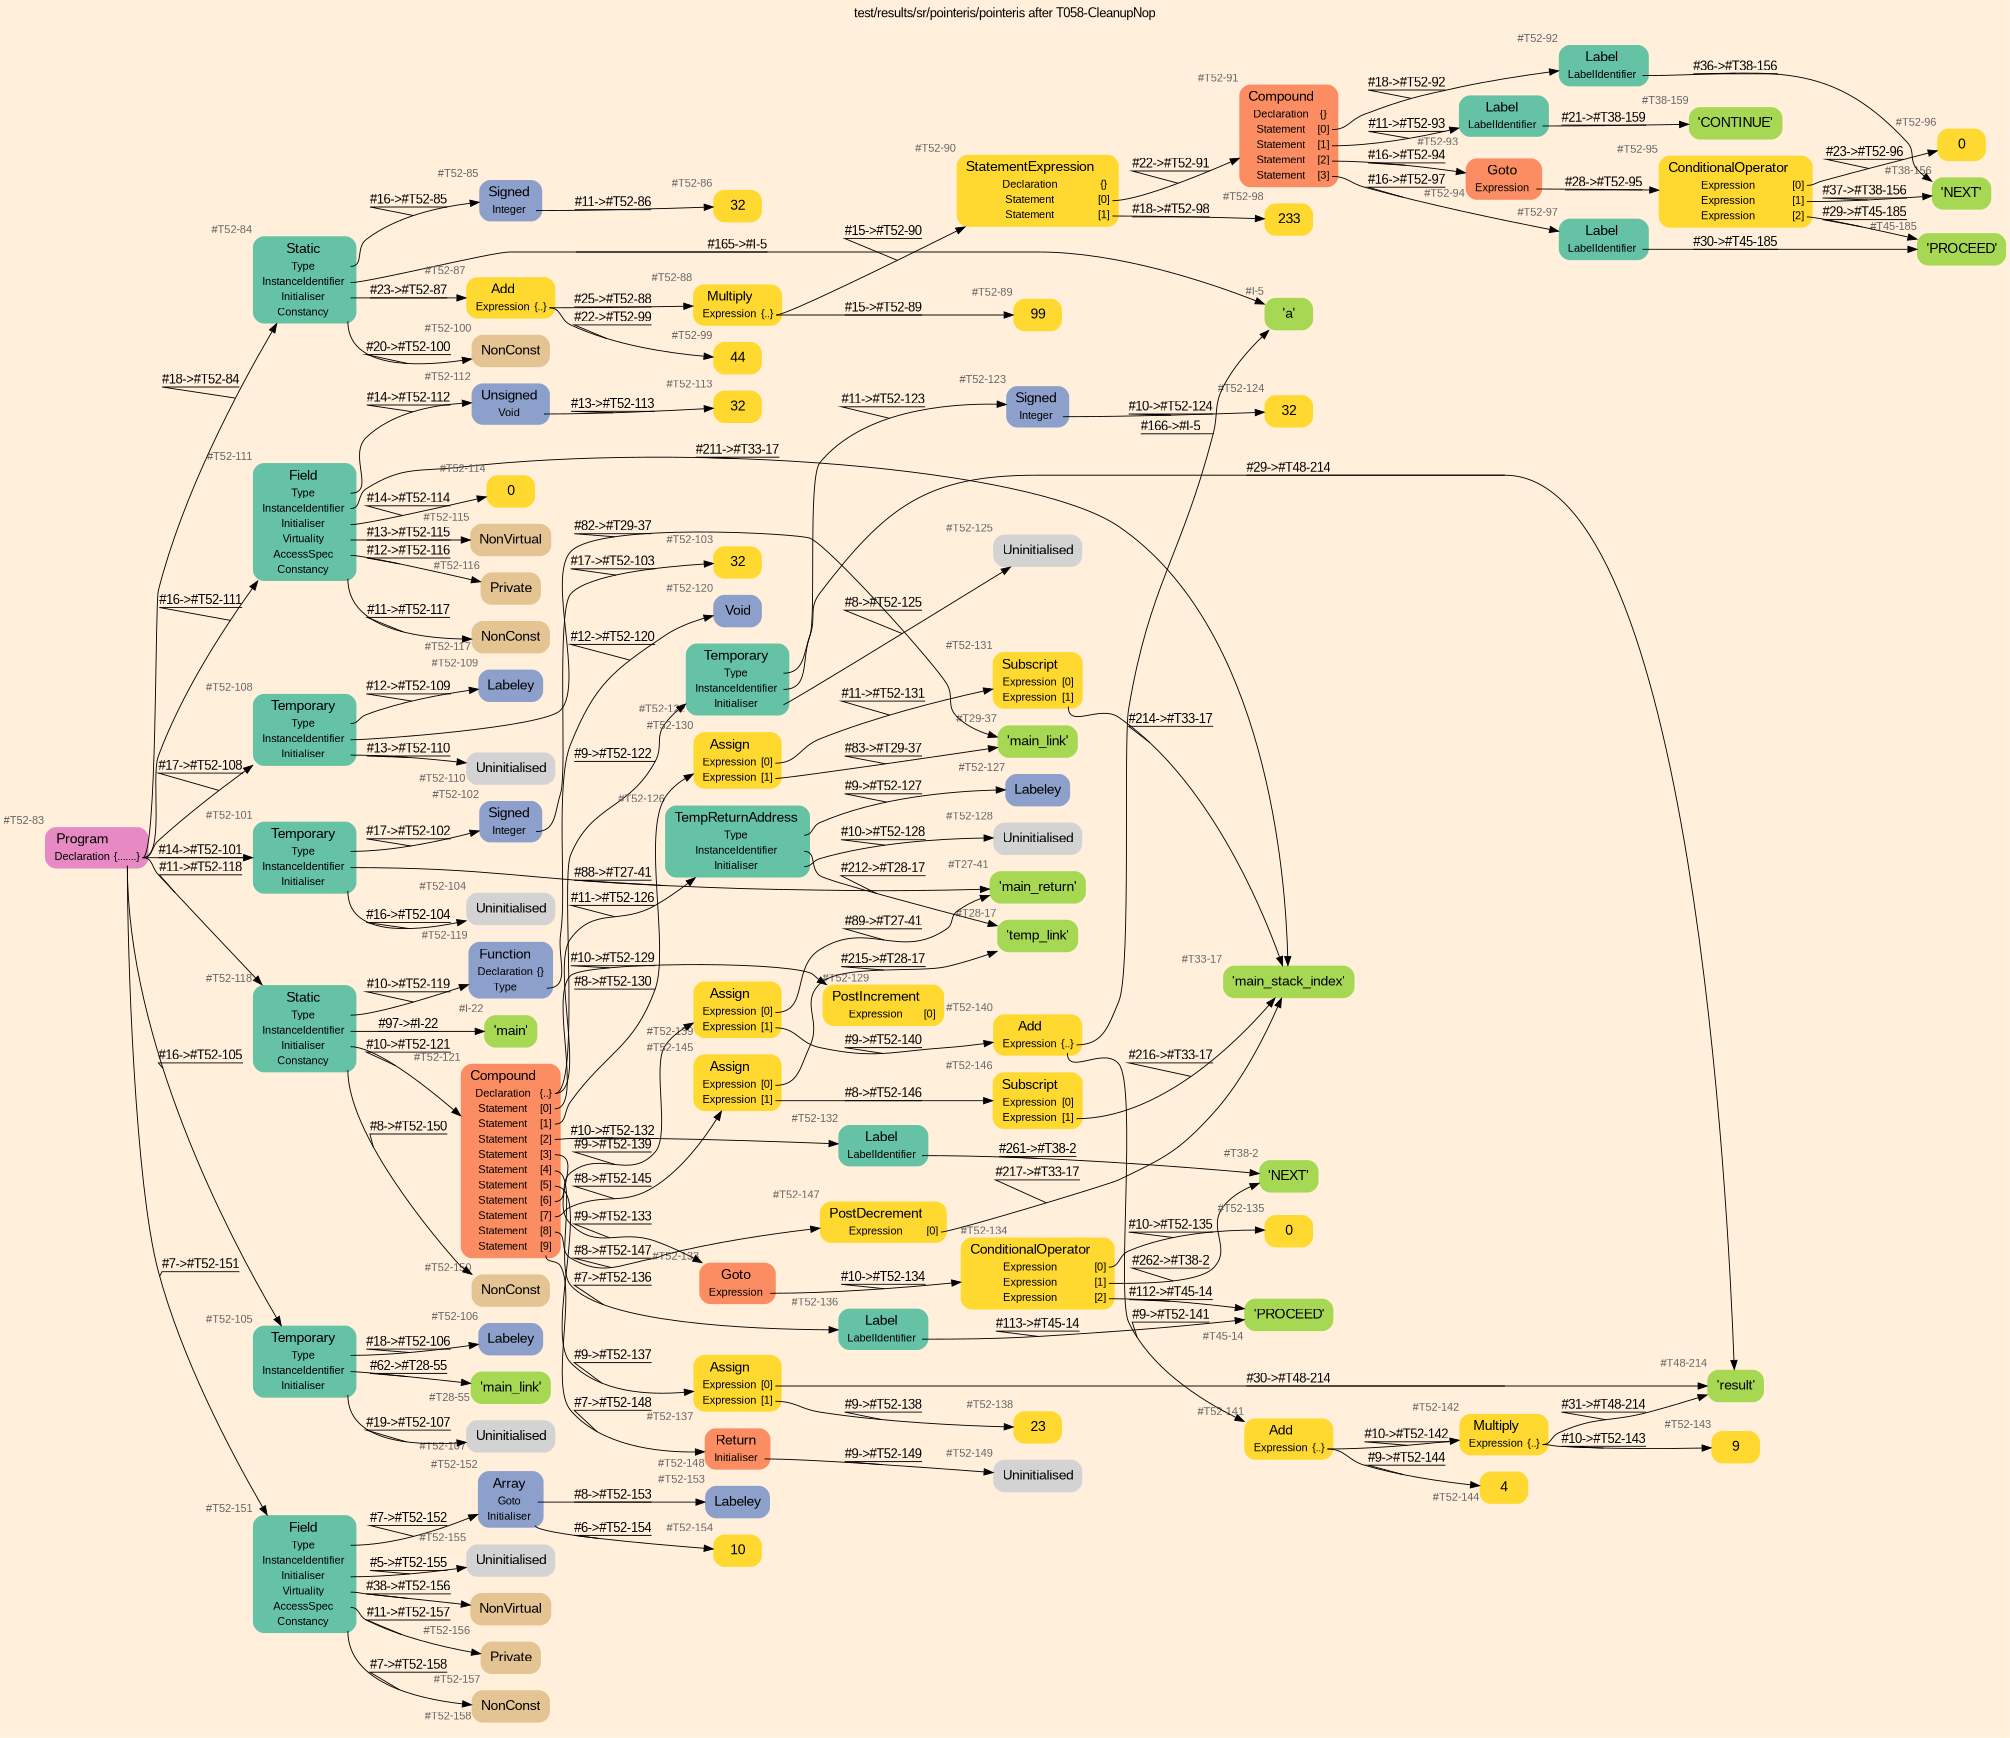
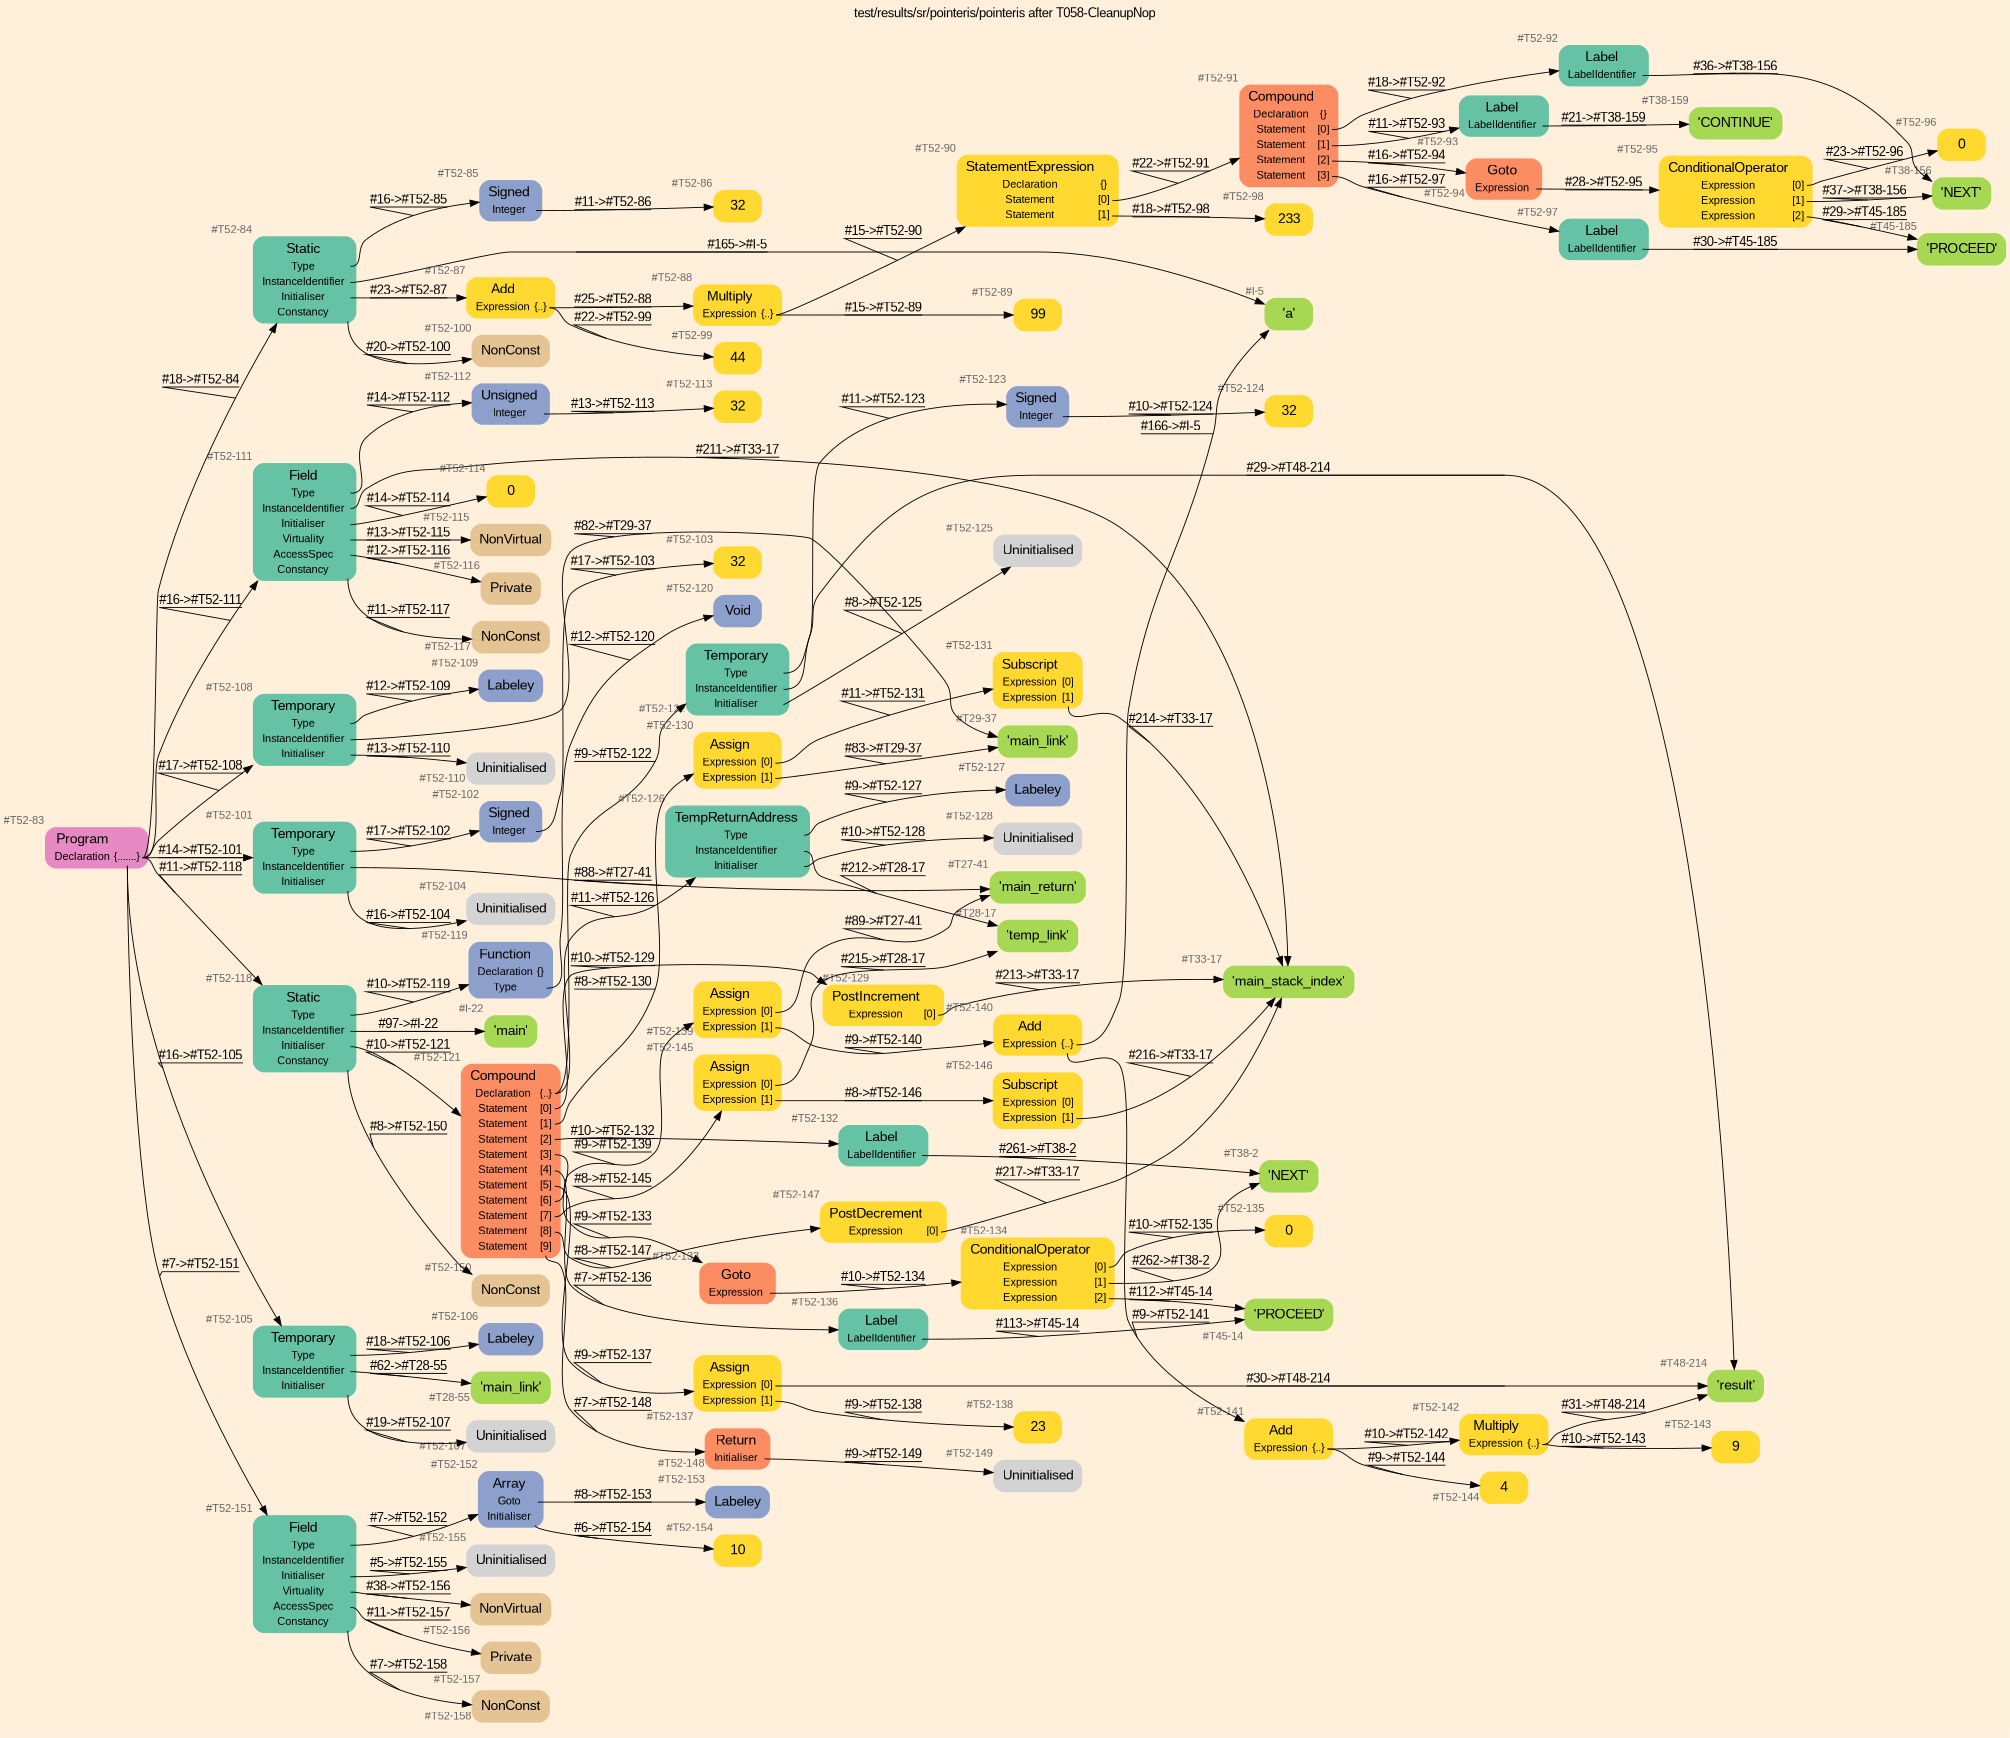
node "Unsigned": text "Void" -> "Integer"
edge "PostIncrement" -> "'main_stack_index'": added, label "#213->#T33-17"
